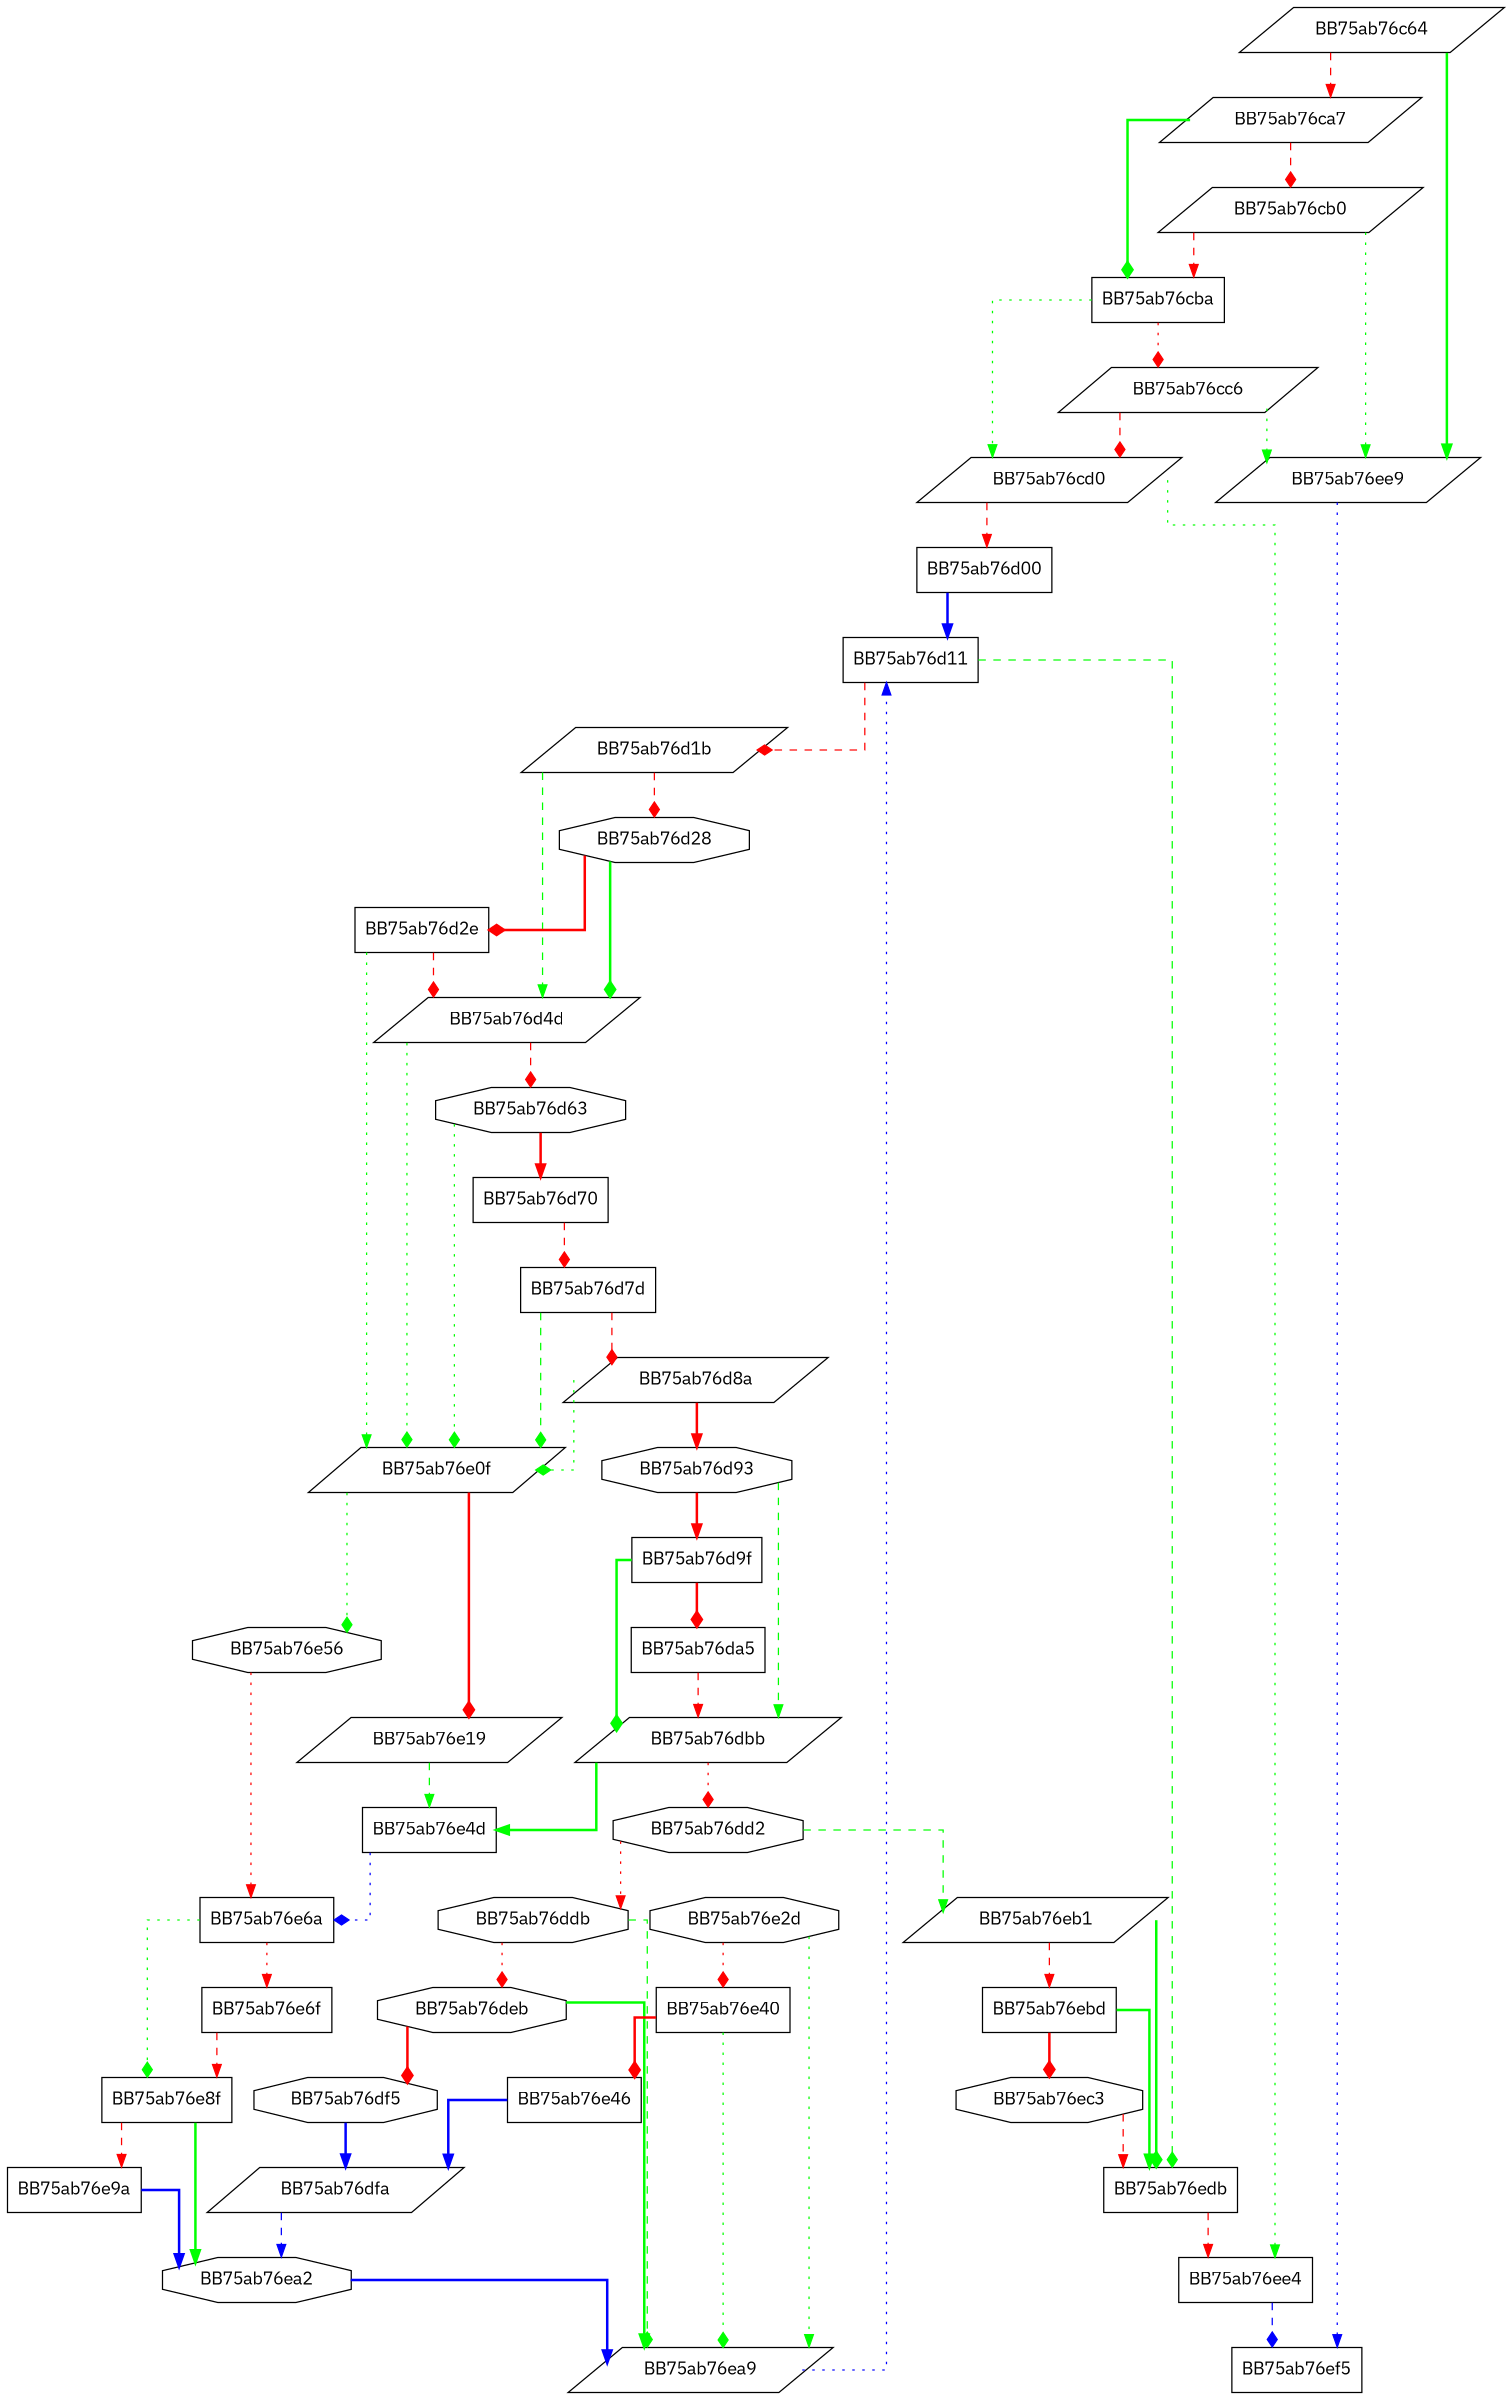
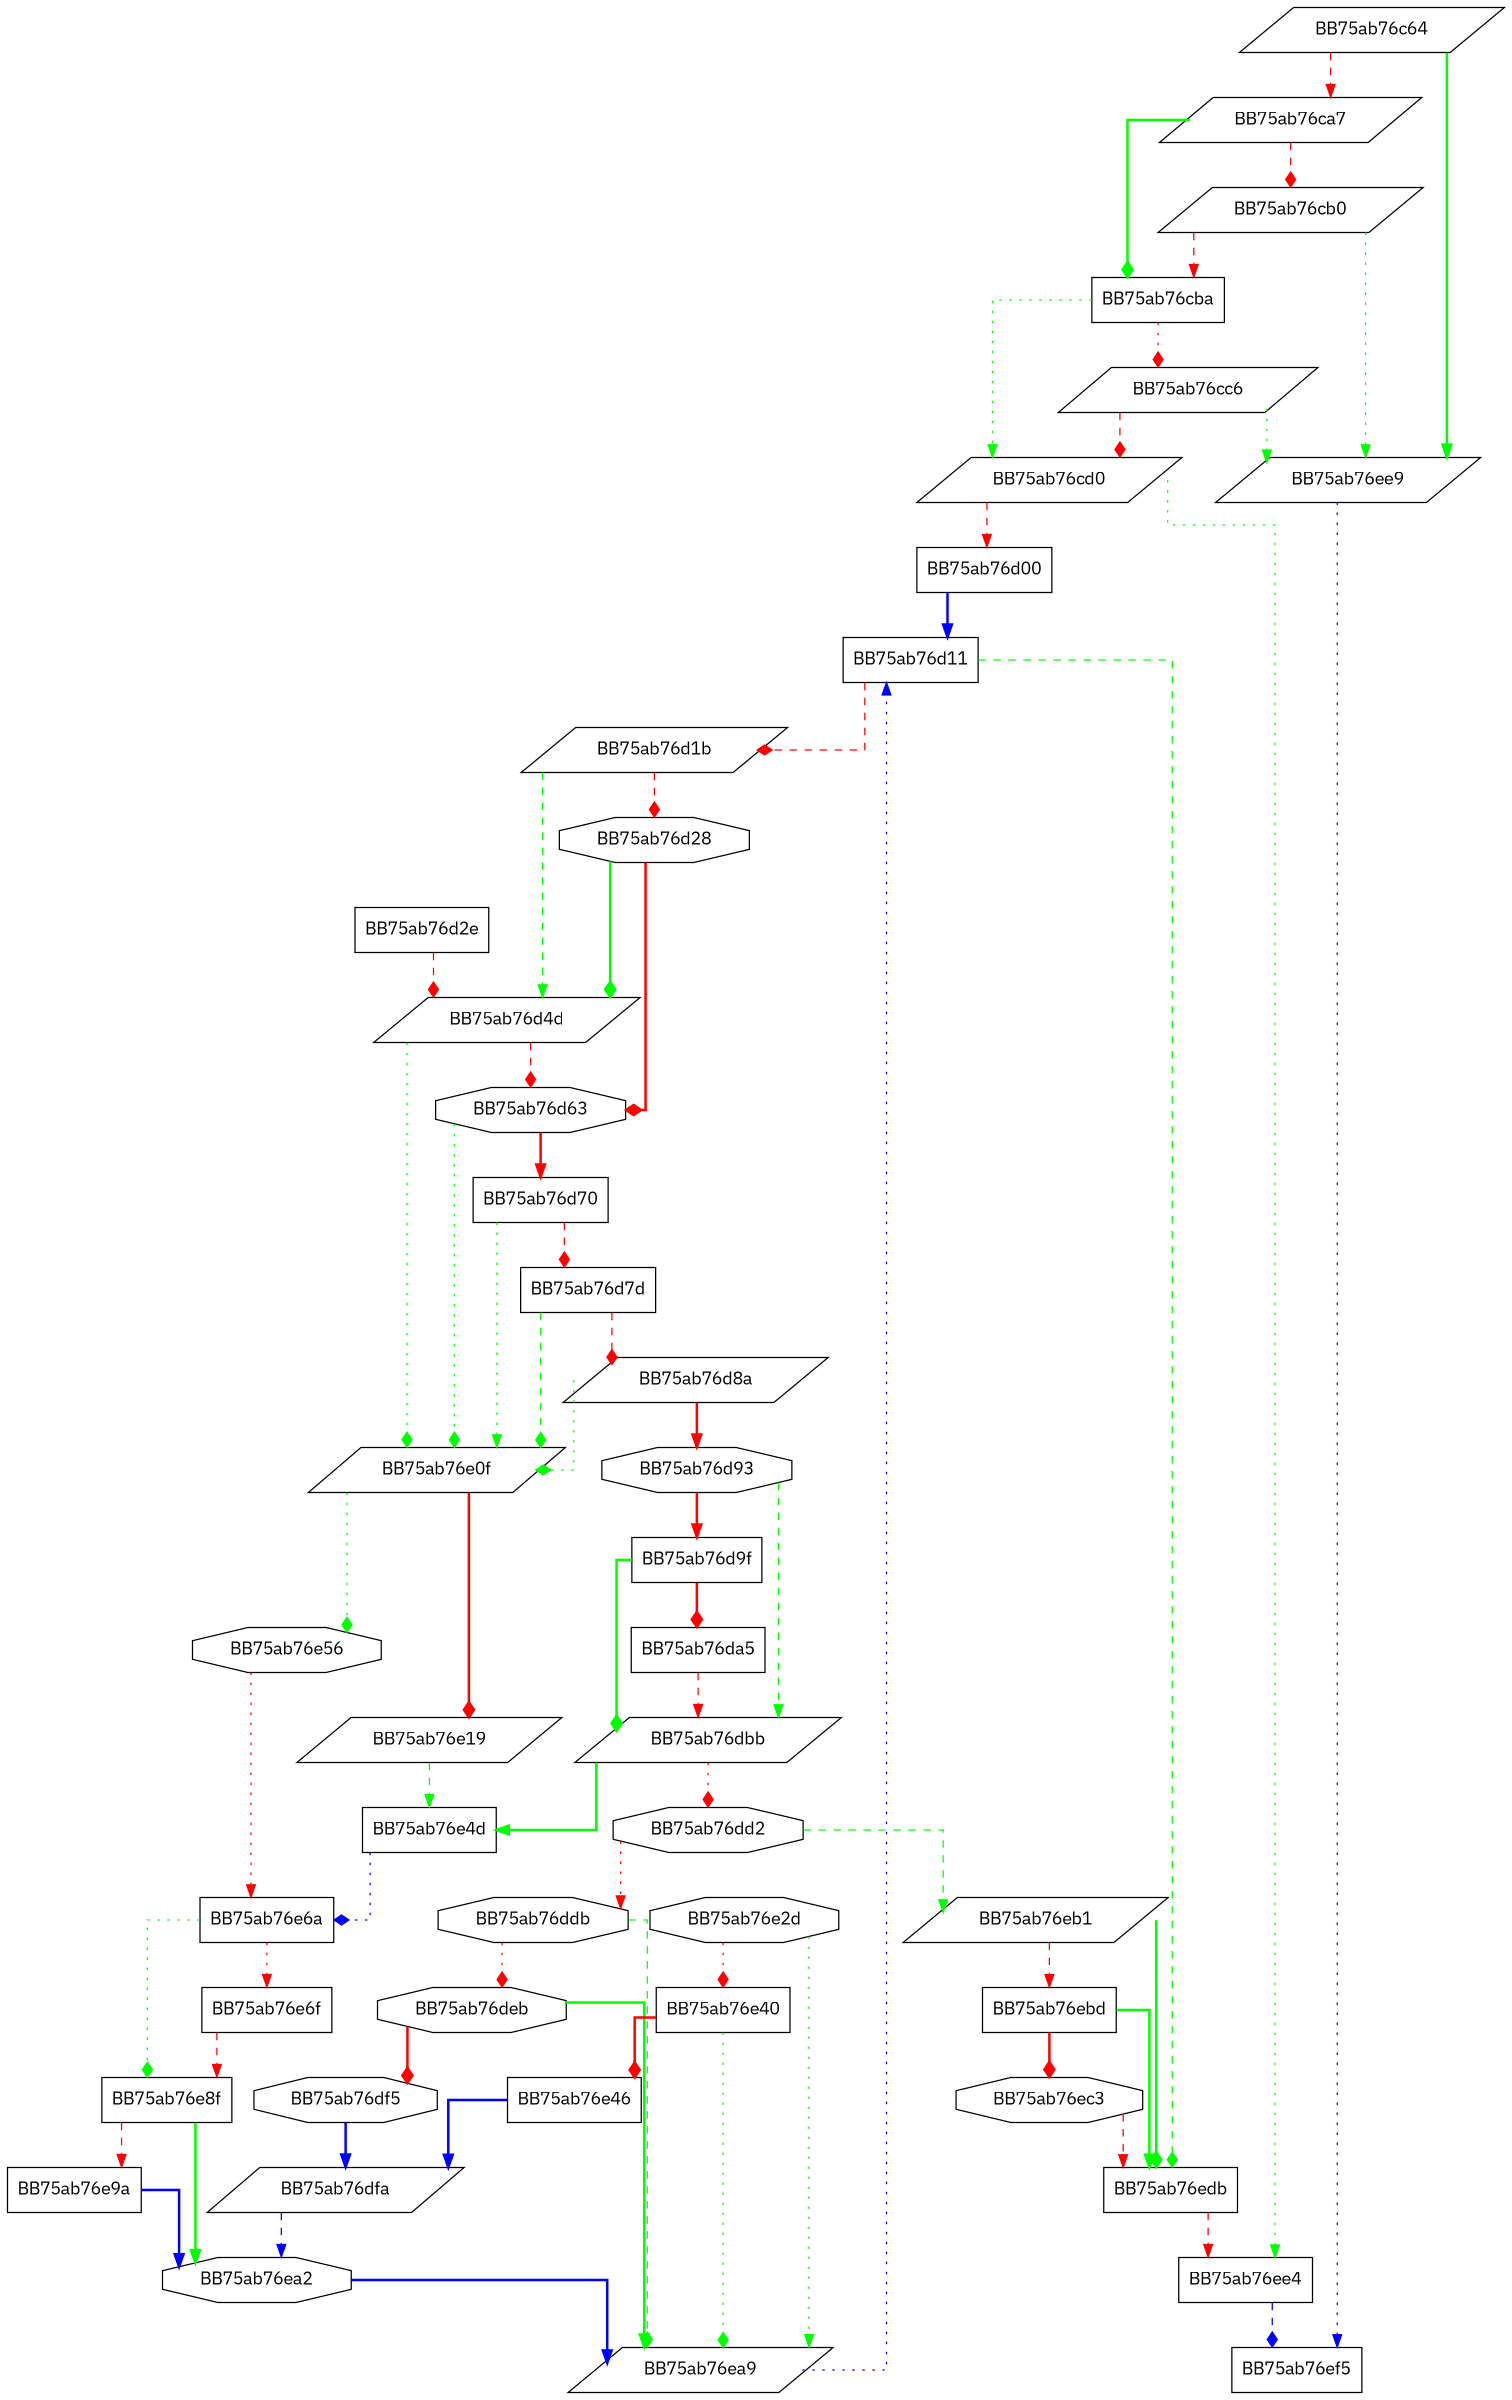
edge "BB75ab76d28" -> "BB75ab76d2e": now "BB75ab76d28" -> "BB75ab76d63"
edge "BB75ab76d2e" -> "BB75ab76e0f": now "BB75ab76d70" -> "BB75ab76e0f"
